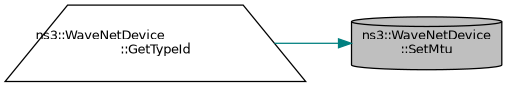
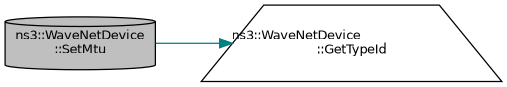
edge "ns3::WaveNetDevice ::GetTypeId" -> "ns3::WaveNetDevice ::SetMtu": reversed
